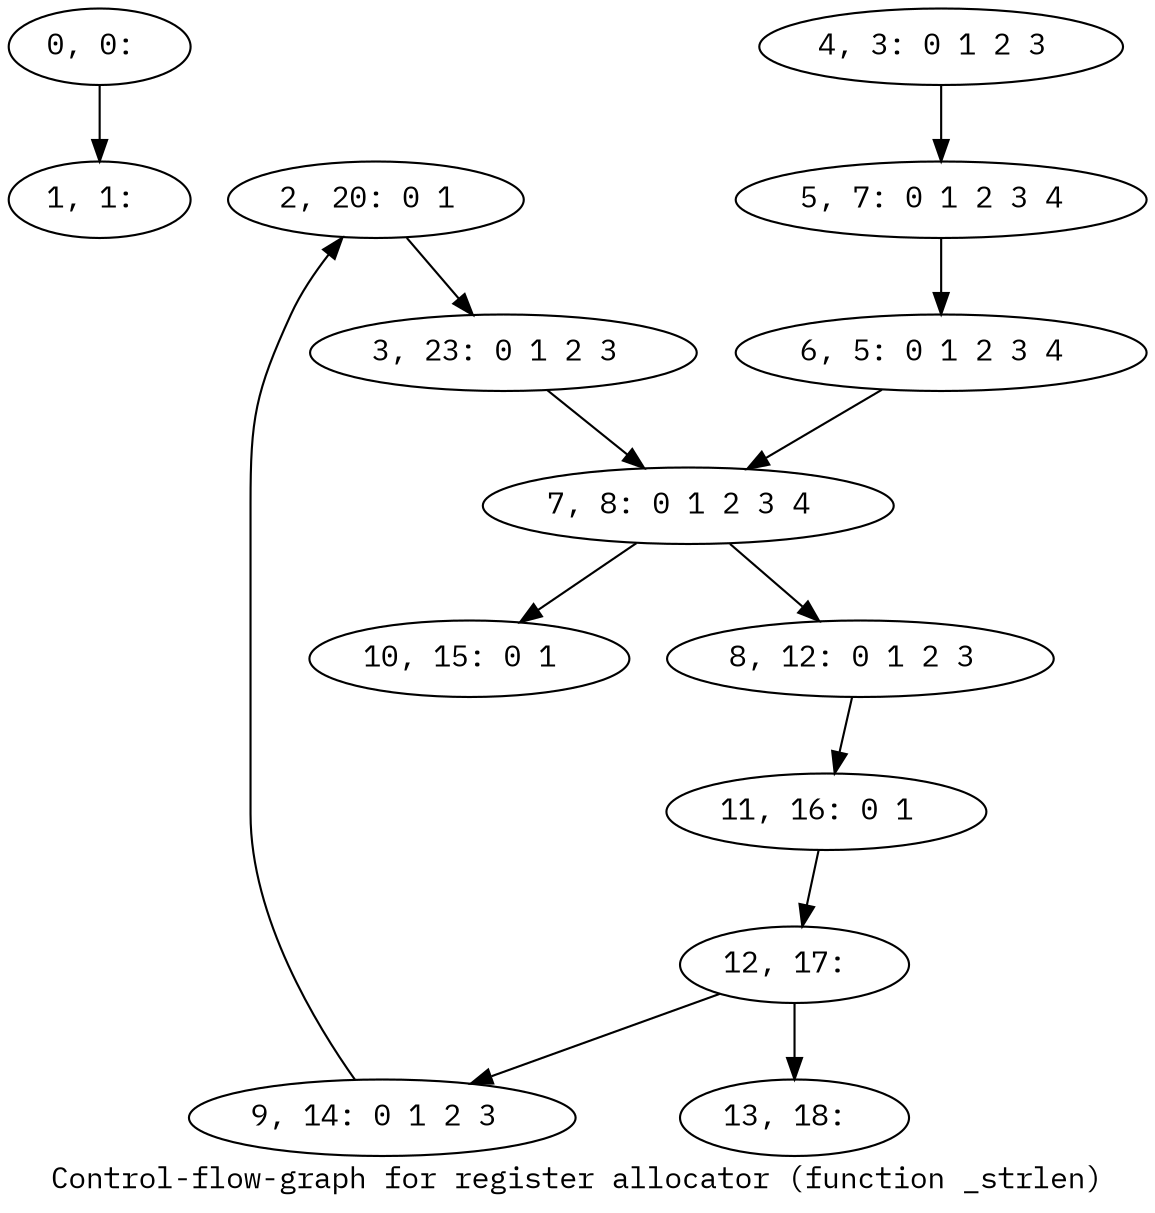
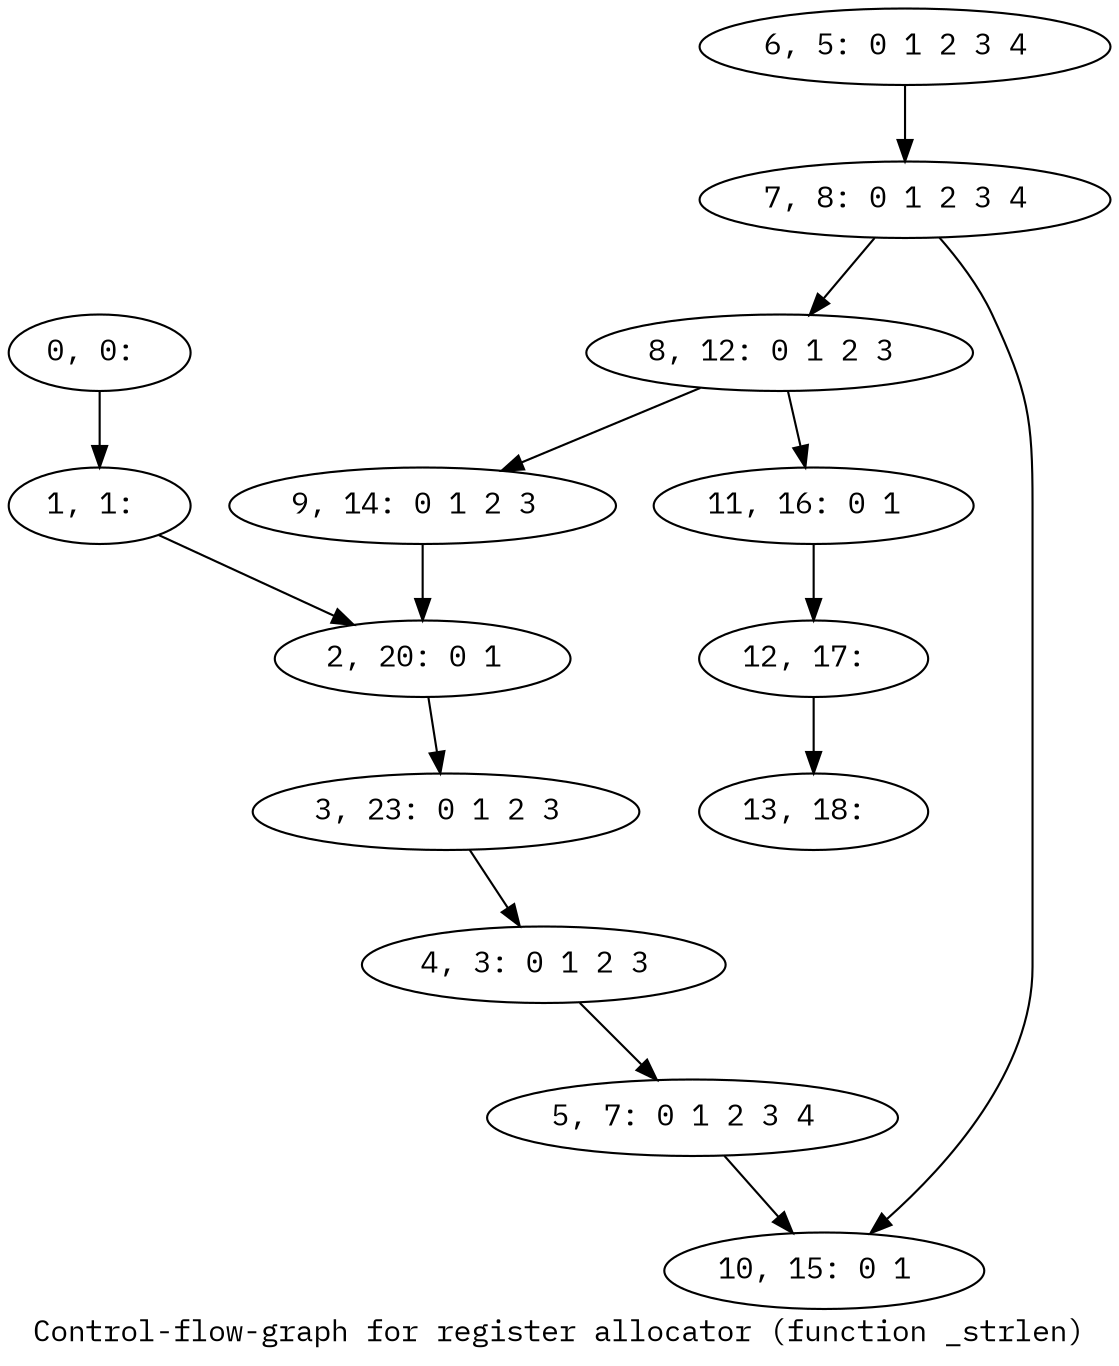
edge "5, 7: 0 1 2 3 4" -> "6, 5: 0 1 2 3 4": now "5, 7: 0 1 2 3 4" -> "10, 15: 0 1"
edge "3, 23: 0 1 2 3" -> "7, 8: 0 1 2 3 4": now "3, 23: 0 1 2 3" -> "4, 3: 0 1 2 3"
edge "1, 1:" -> "2, 20: 0 1": added
edge "12, 17:" -> "9, 14: 0 1 2 3": now "8, 12: 0 1 2 3" -> "9, 14: 0 1 2 3"
